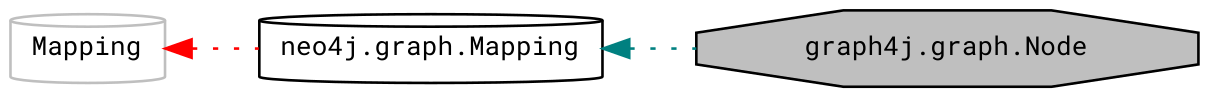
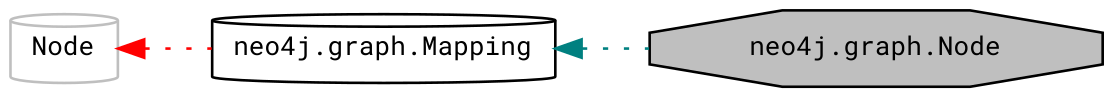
node "Mapping": label "Mapping" -> "Node"
node "graph4j.graph.Node": label "graph4j.graph.Node" -> "neo4j.graph.Node"
